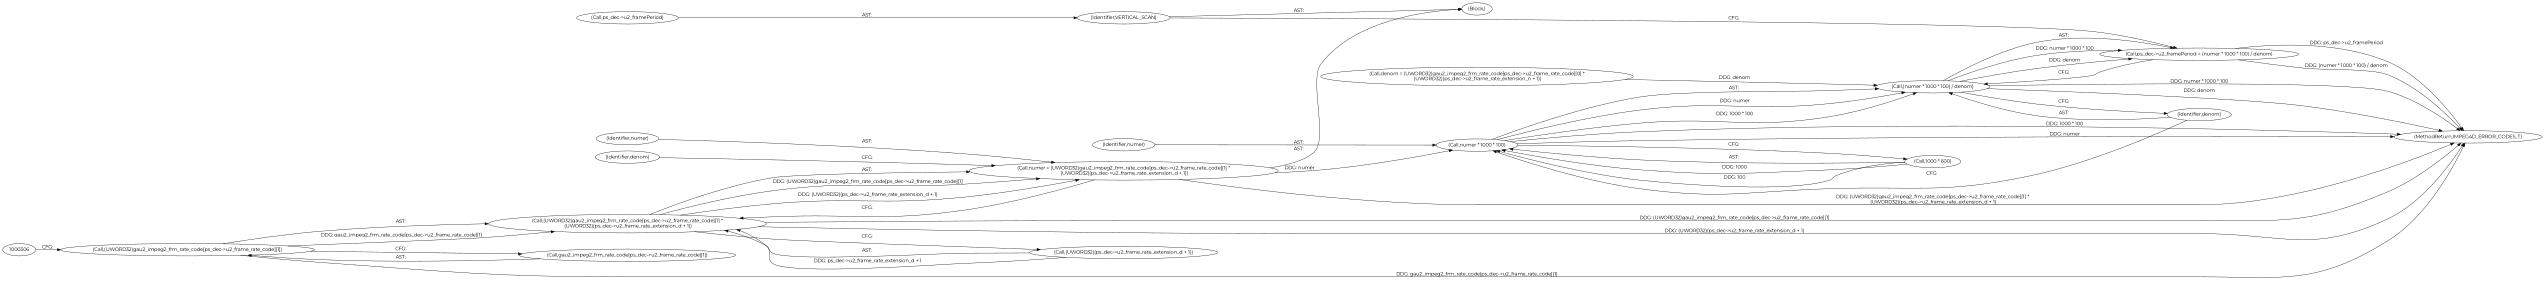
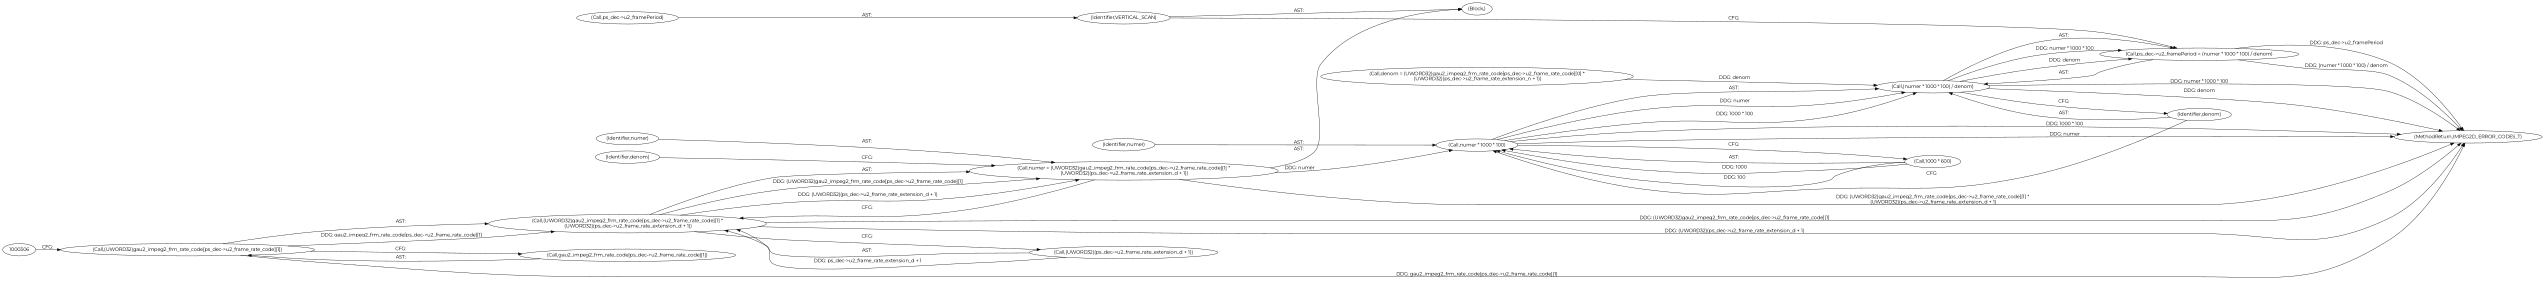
edge "(Call,ps_dec->u2_framePeriod = (numer * 1000 * 100) / denom)" -> "(Call,(numer * 1000 * 100) / denom)": label "CFG: " -> "AST: "
node "(MethodReturn,IMPEG4D_ERROR_CODES_T)": label "(MethodReturn,IMPEG4D_ERROR_CODES_T)" -> "(MethodReturn,IMPEG2D_ERROR_CODES_T)"
